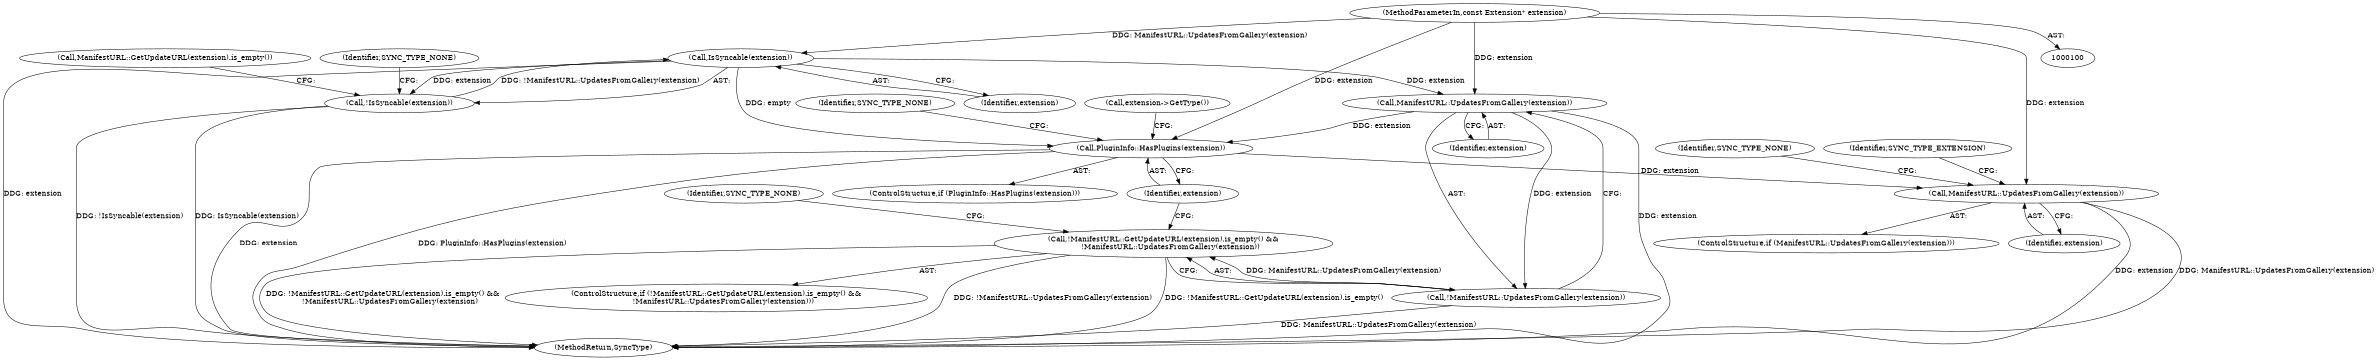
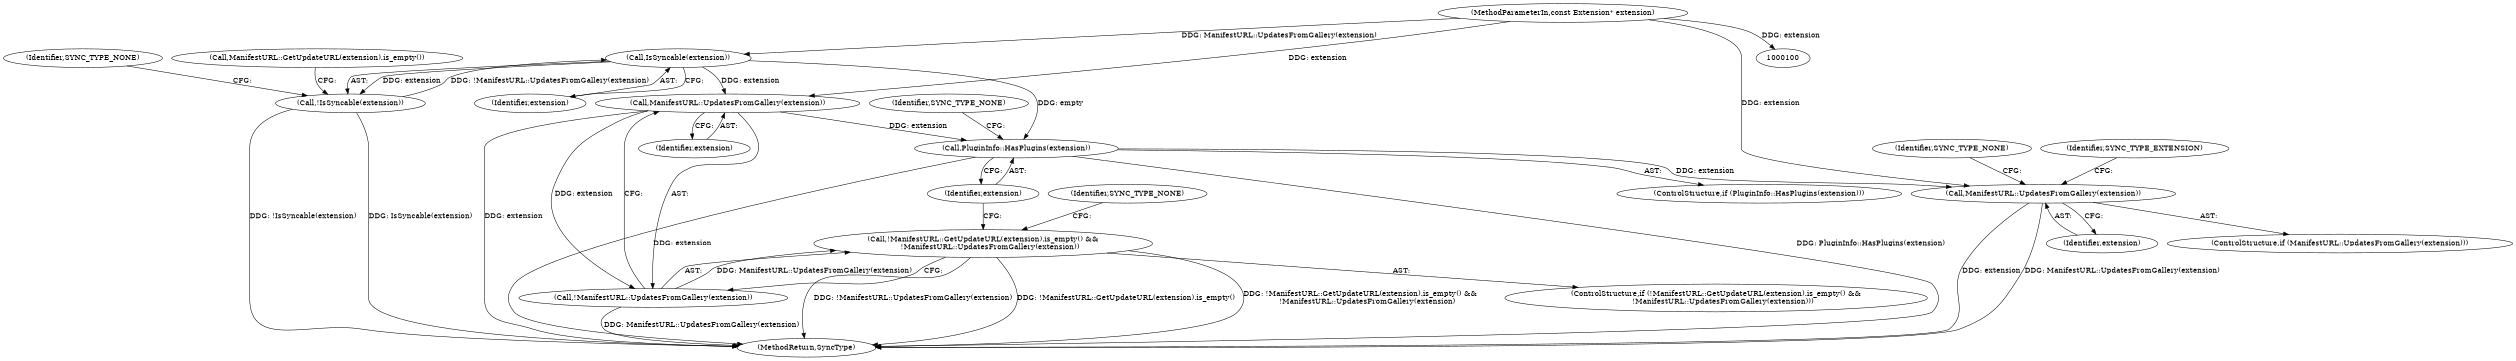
edge "(MethodParameterIn,const Extension* extension)" -> "1000100": label "AST: " -> "DDG: extension"
edge "(MethodParameterIn,const Extension* extension)" -> "(Call,PluginInfo::HasPlugins(extension))": removed, label "DDG: extension"
node "(Call,extension->GetType())": removed
edge "(Call,IsSyncable(extension))" -> "(MethodReturn,SyncType)": removed, label "DDG: extension"
